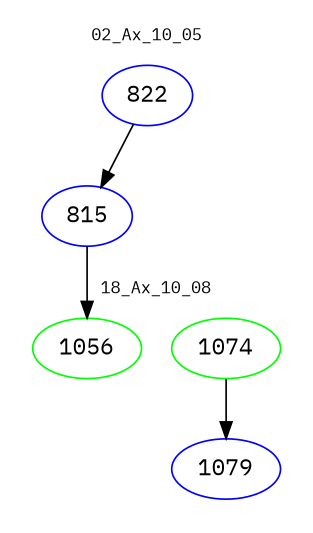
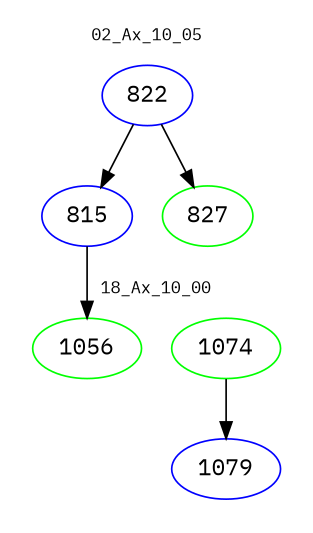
node "827": added
cluster "18_Ax_10_08": label "18_Ax_10_08" -> "18_Ax_10_00"
